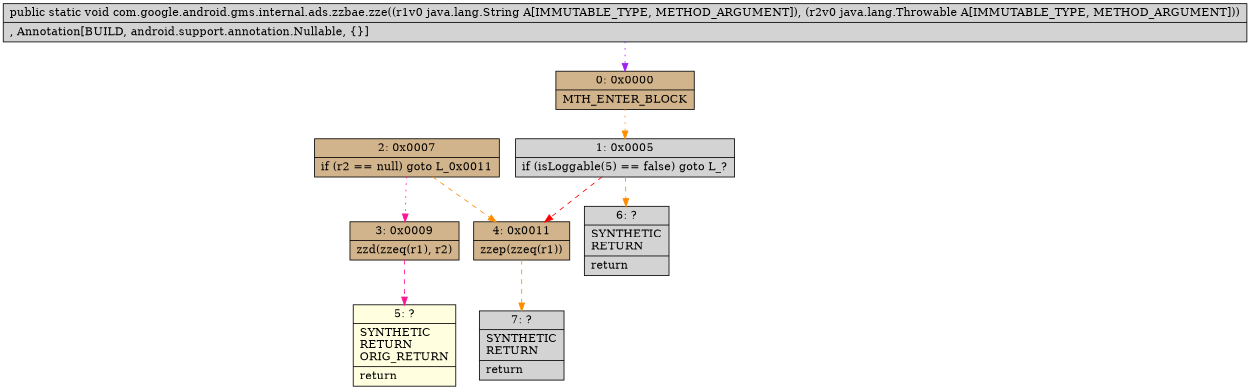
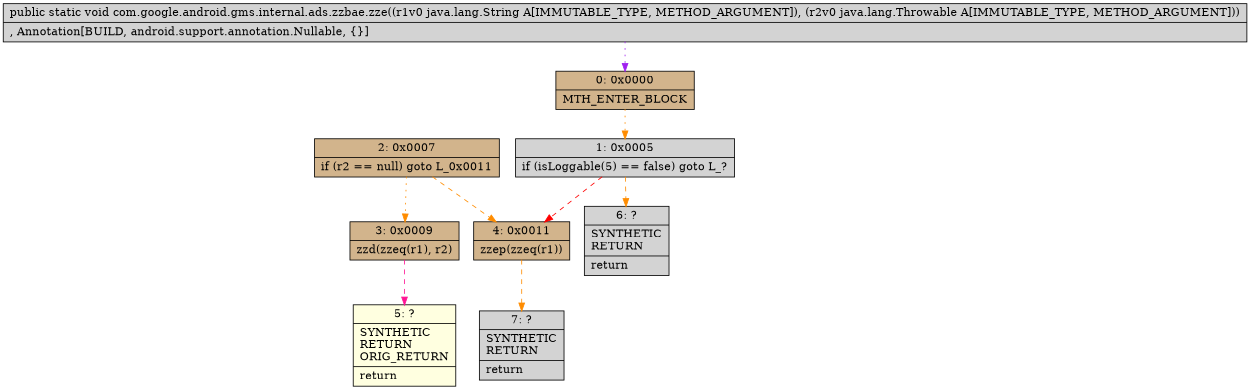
edge "2: 0x0007" -> "3: 0x0009": color deeppink -> darkorange
